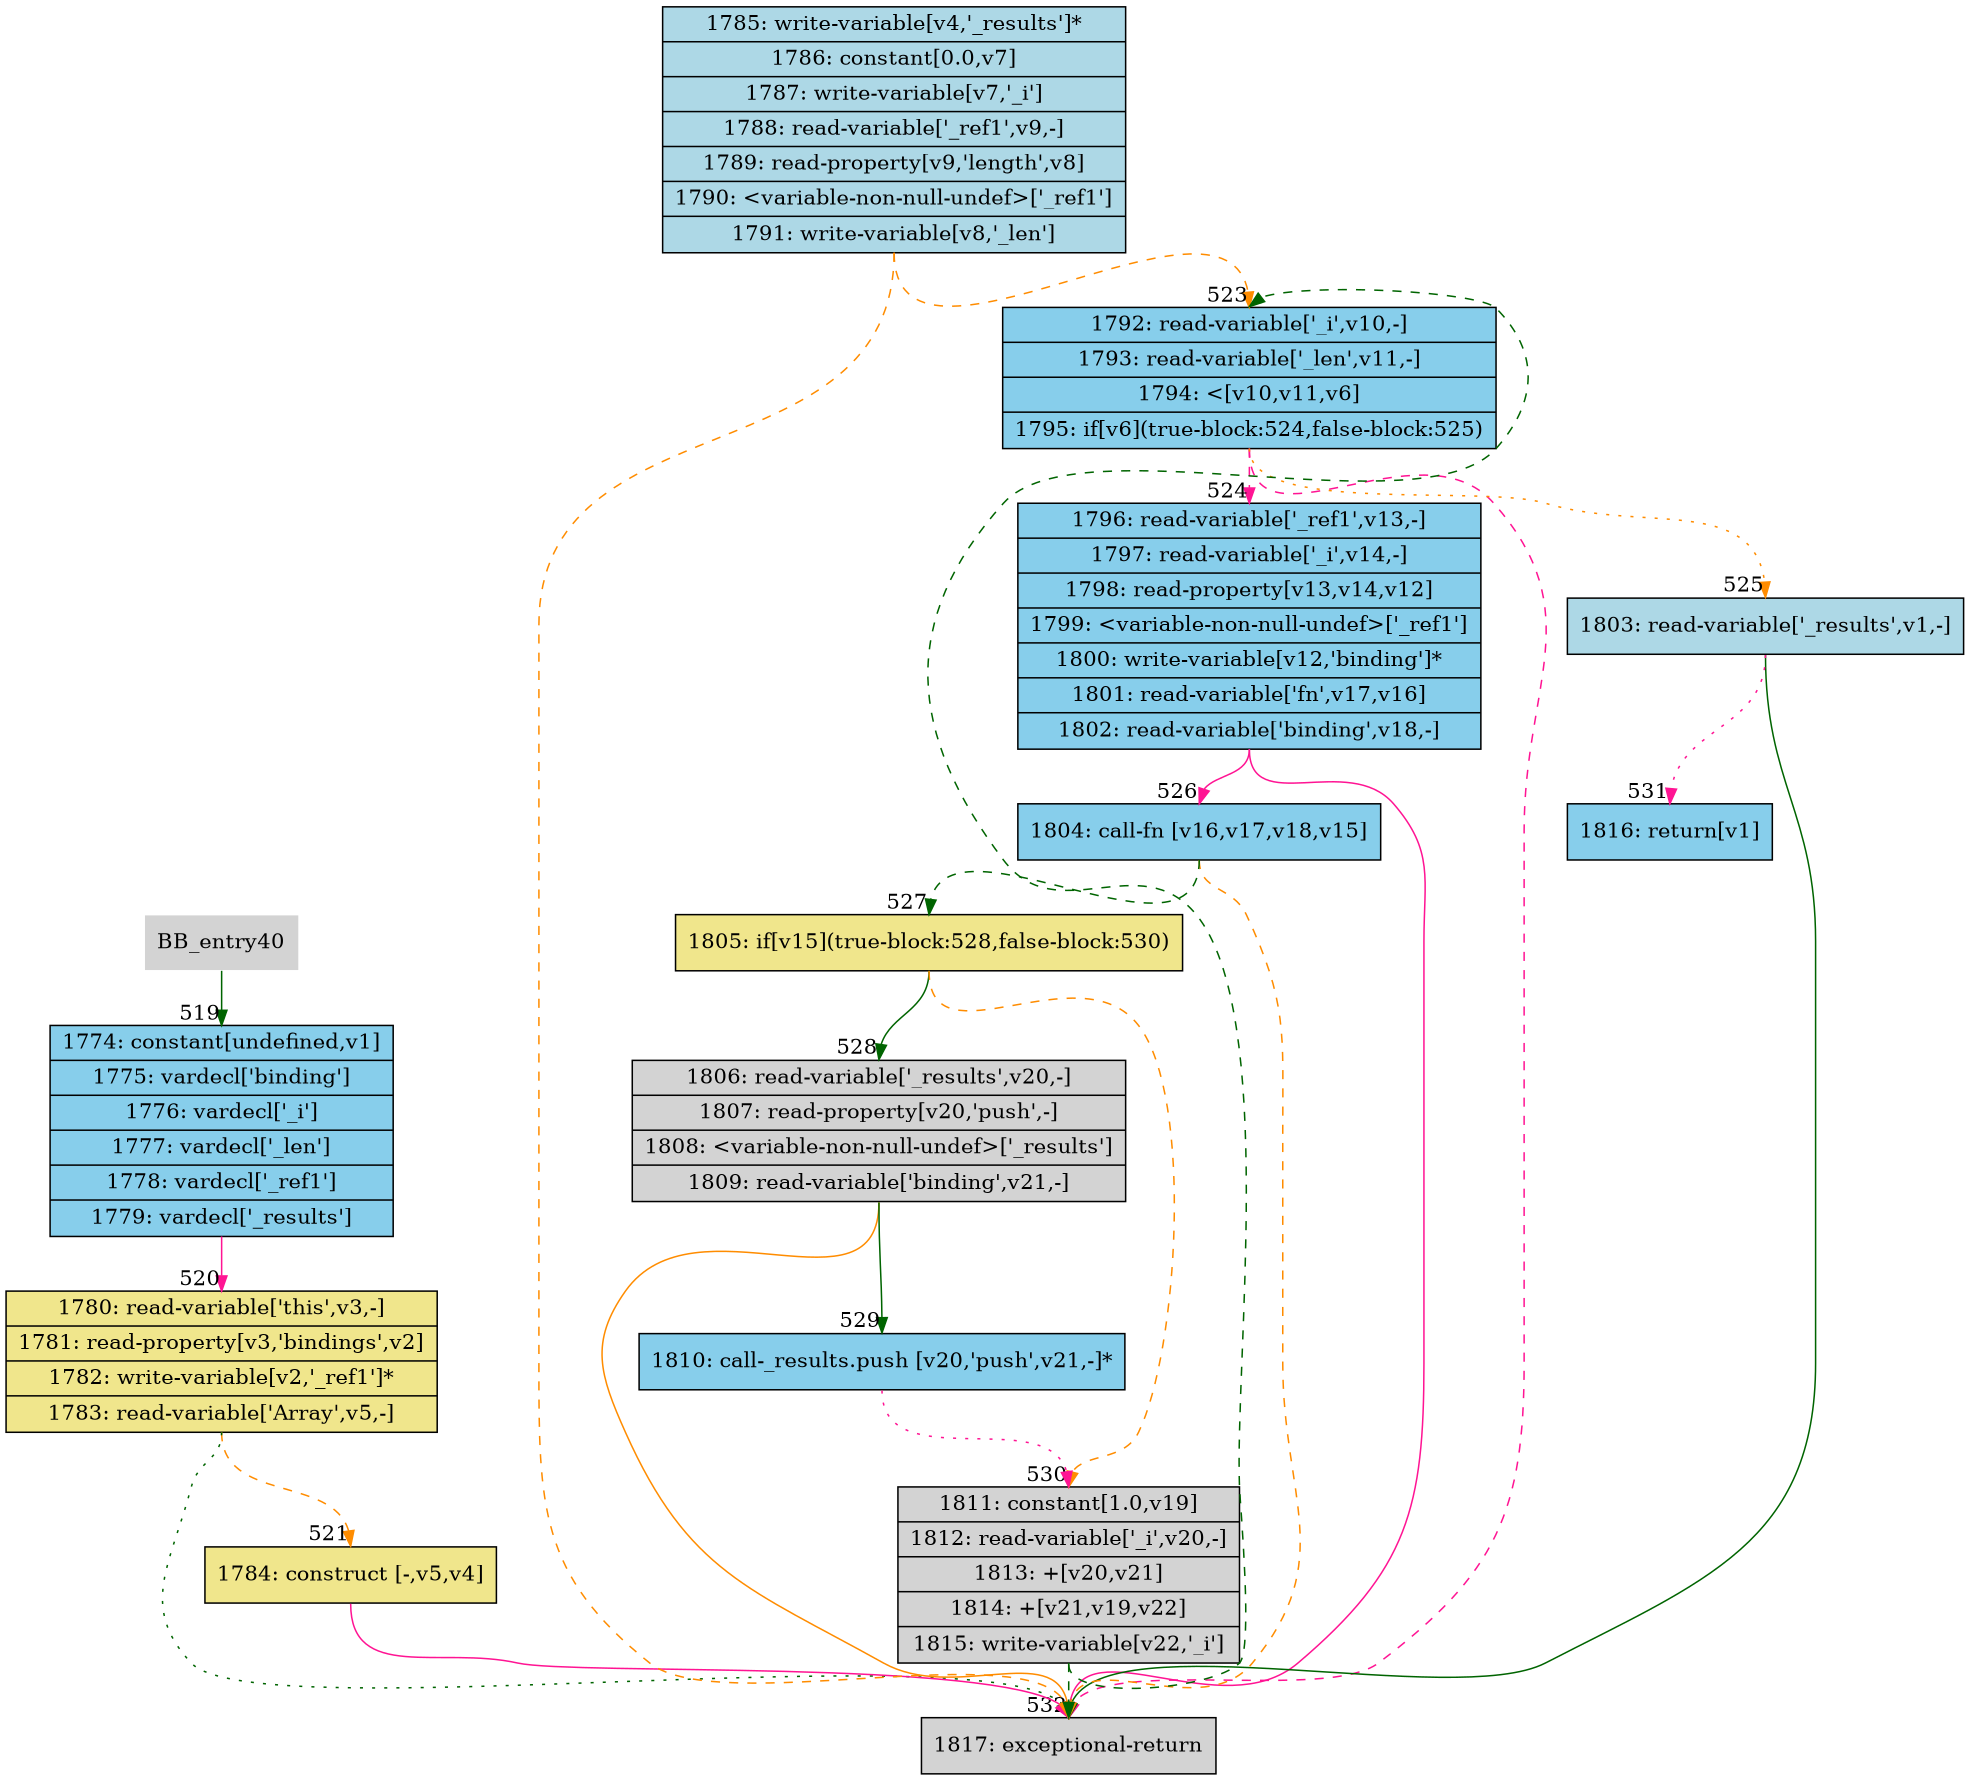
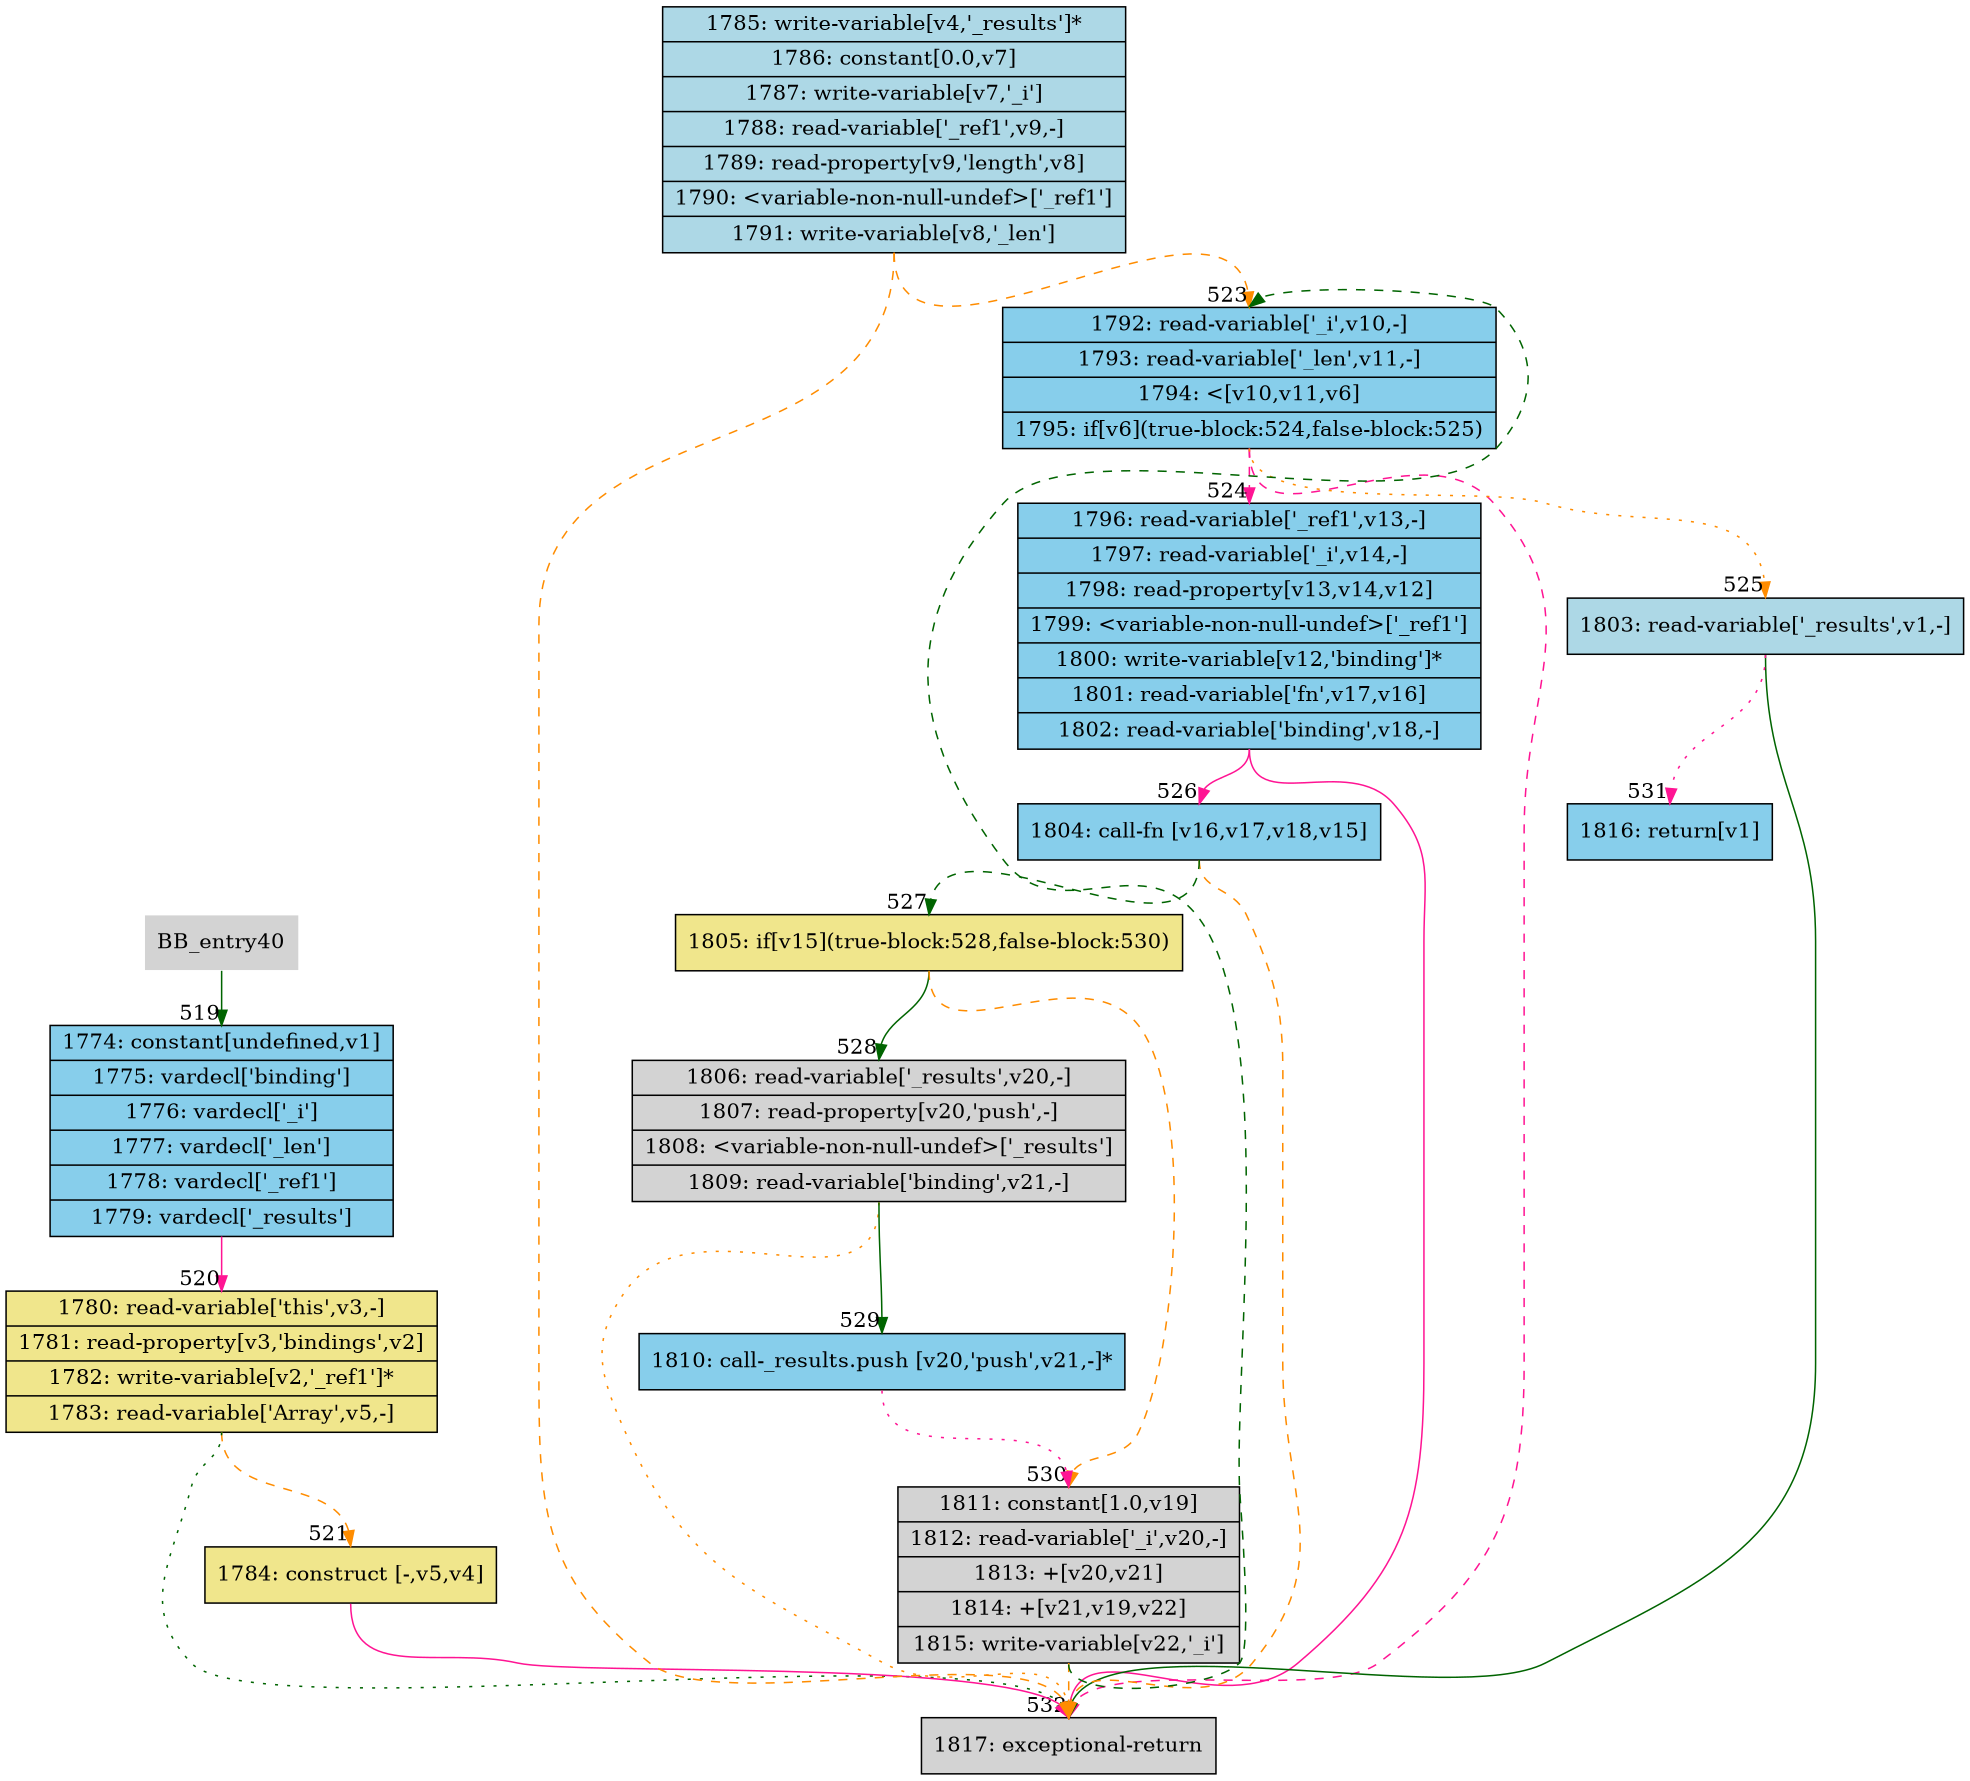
edge "1806: read-variable['_results',v20,-]" -> "1817: exceptional-return": style solid -> dotted
edge "1811: constant[1.0,v19]" -> "1817: exceptional-return": color darkgreen -> darkorange
